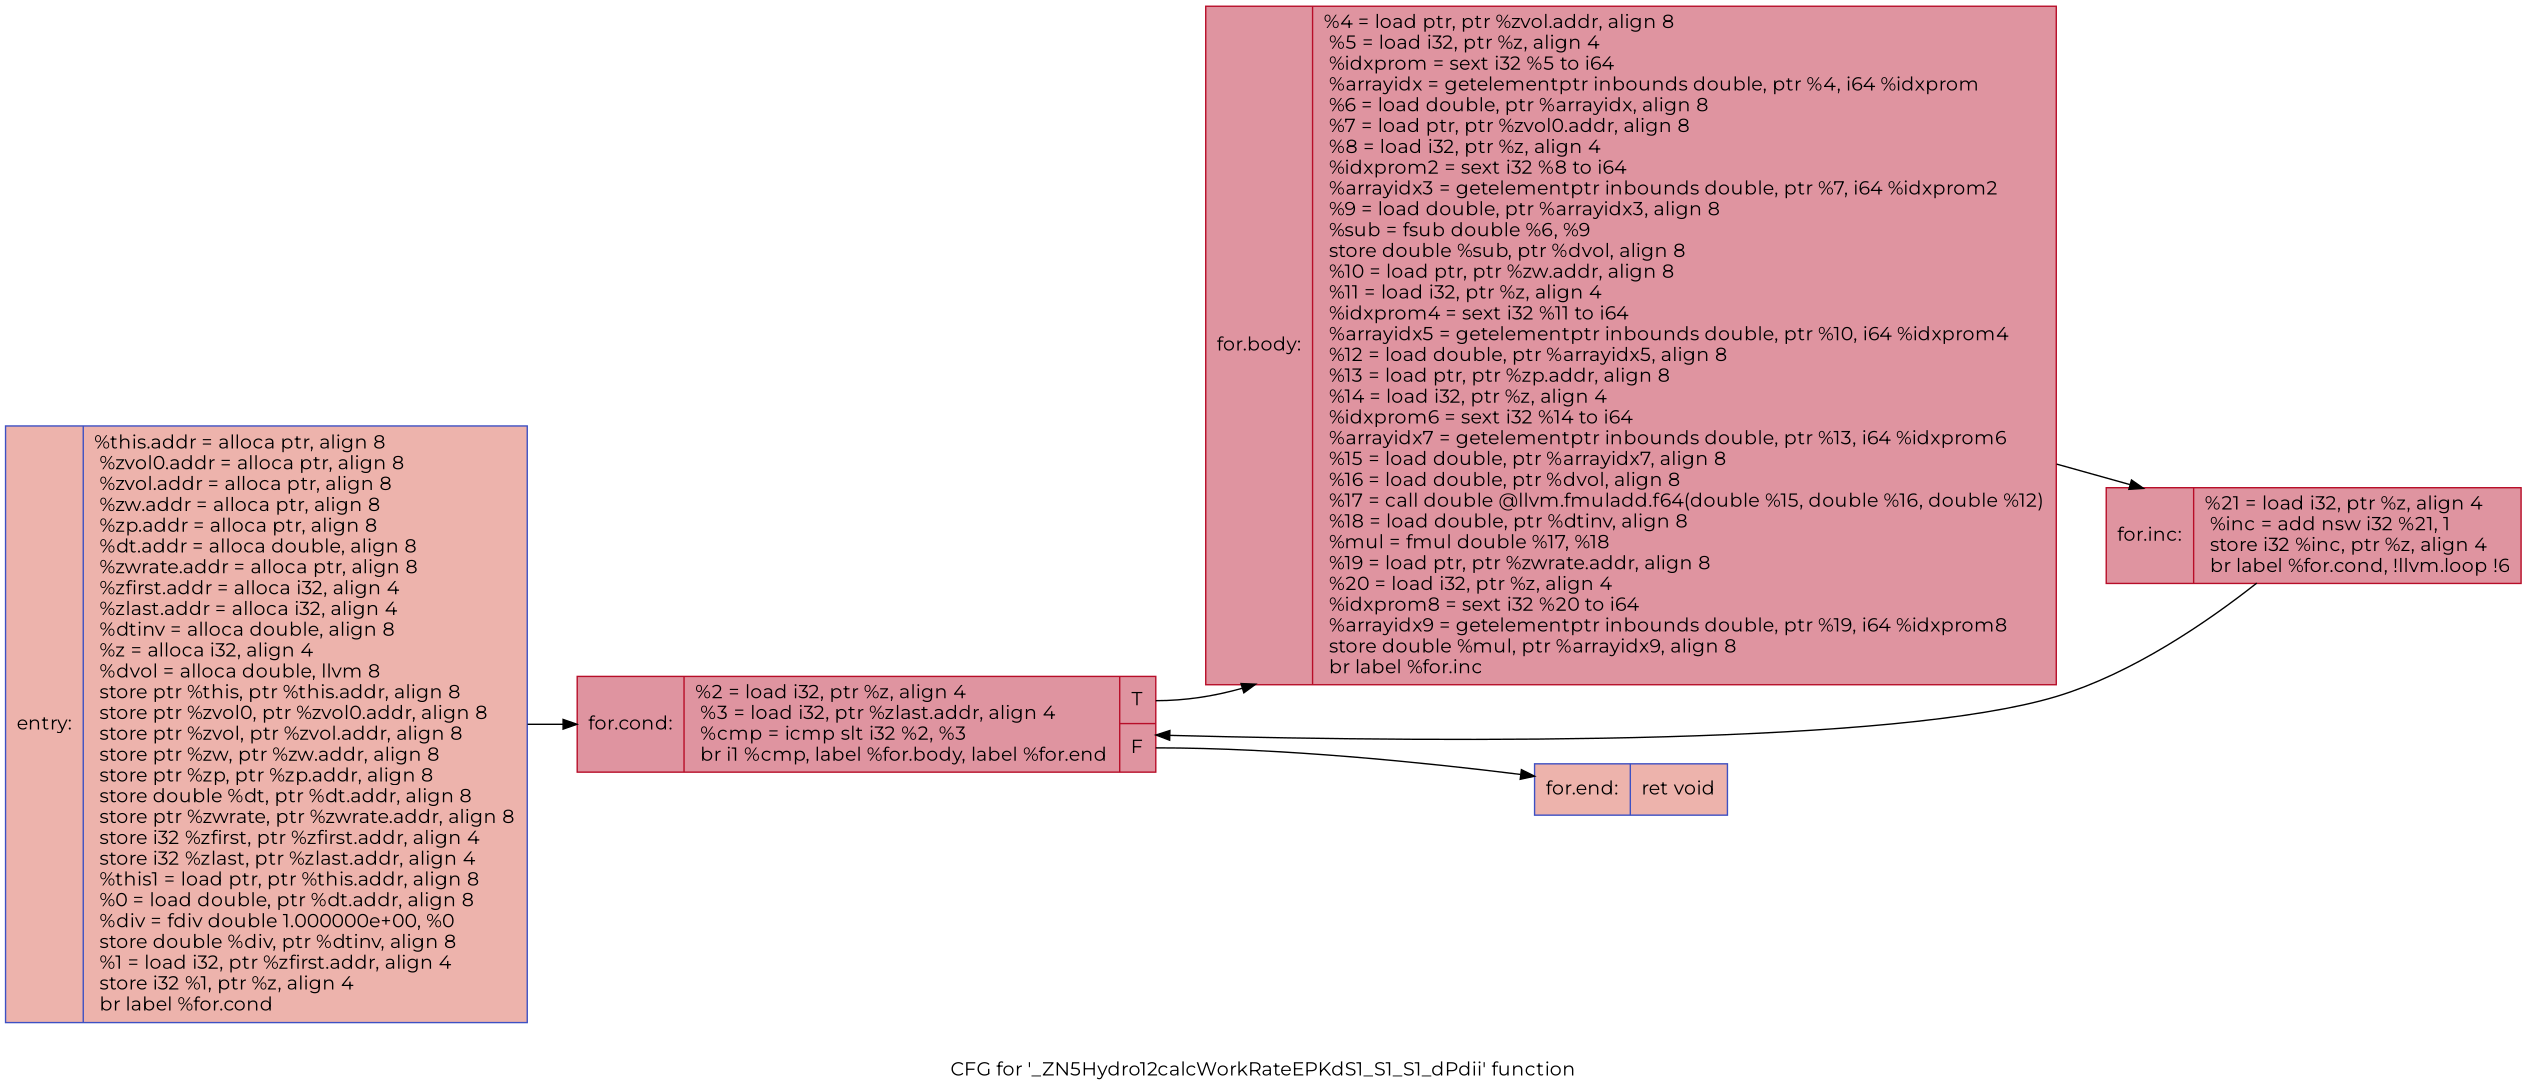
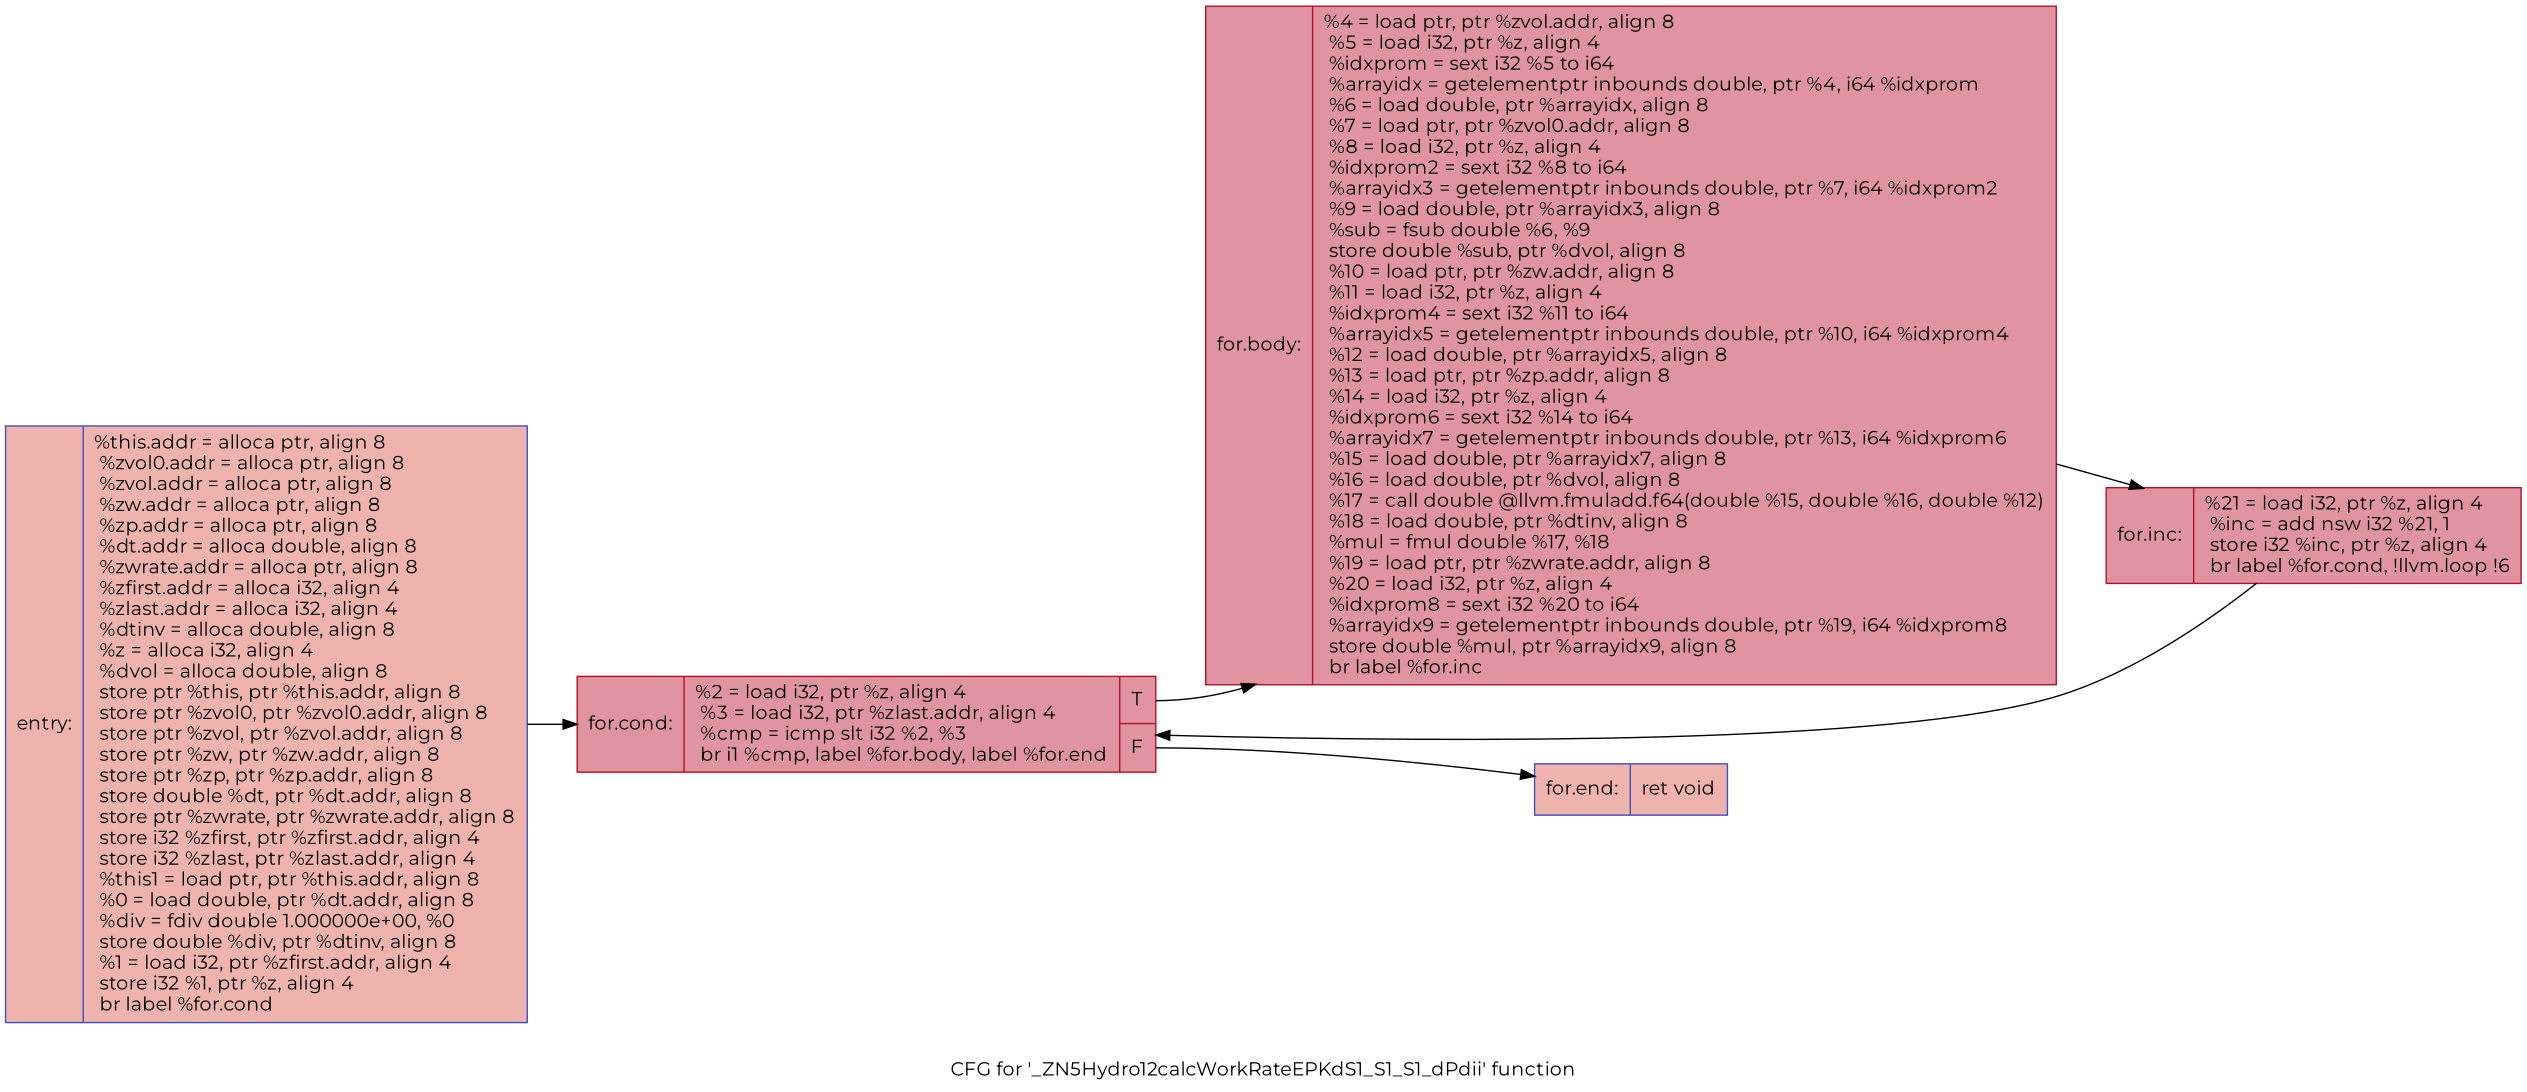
node "entry:": text "%dvol = alloca double, llvm 8" -> "%dvol = alloca double, align 8"
